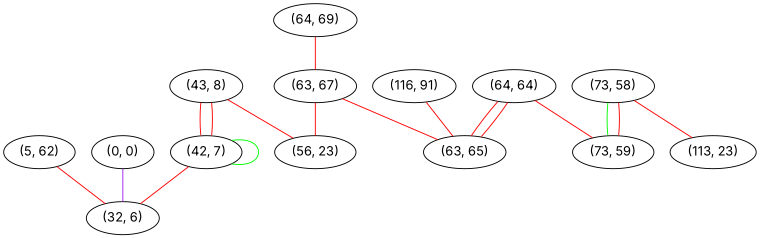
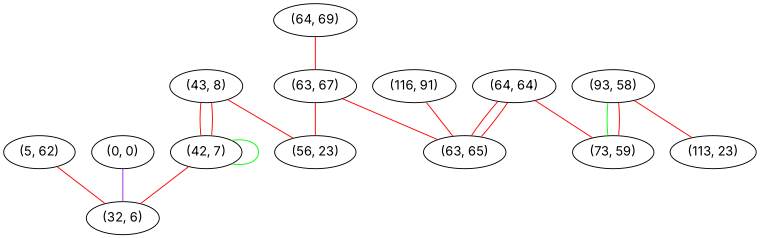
node "(73, 58)": label "(73, 58)" -> "(93, 58)"
